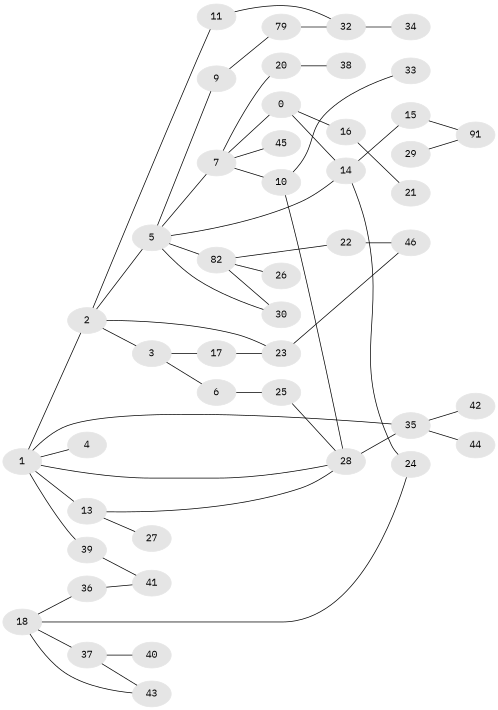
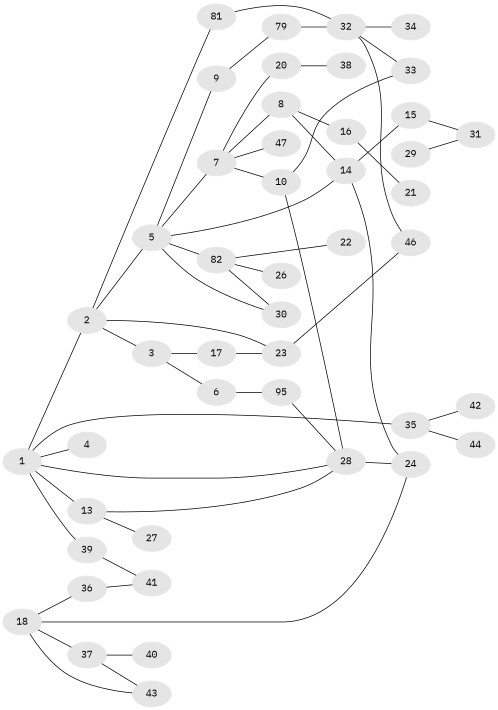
node "11": label "11" -> "81"
edge "32" -- "33": added
node "0": label "0" -> "8"
node "91": label "91" -> "31"
node "45": label "45" -> "47"
edge "22" -- "46": now "32" -- "46"
node "25": label "25" -> "95"
edge "35" -- "28": now "24" -- "28"
